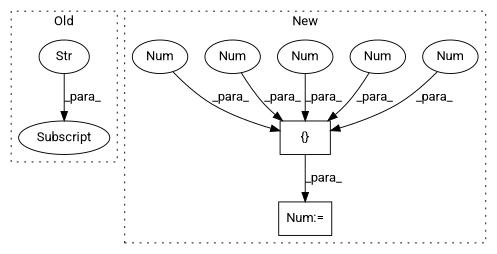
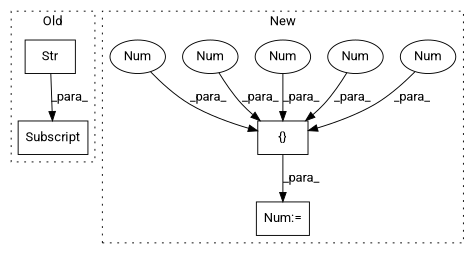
node "Str": shape ellipse -> box
node "Subscript": shape ellipse -> box
